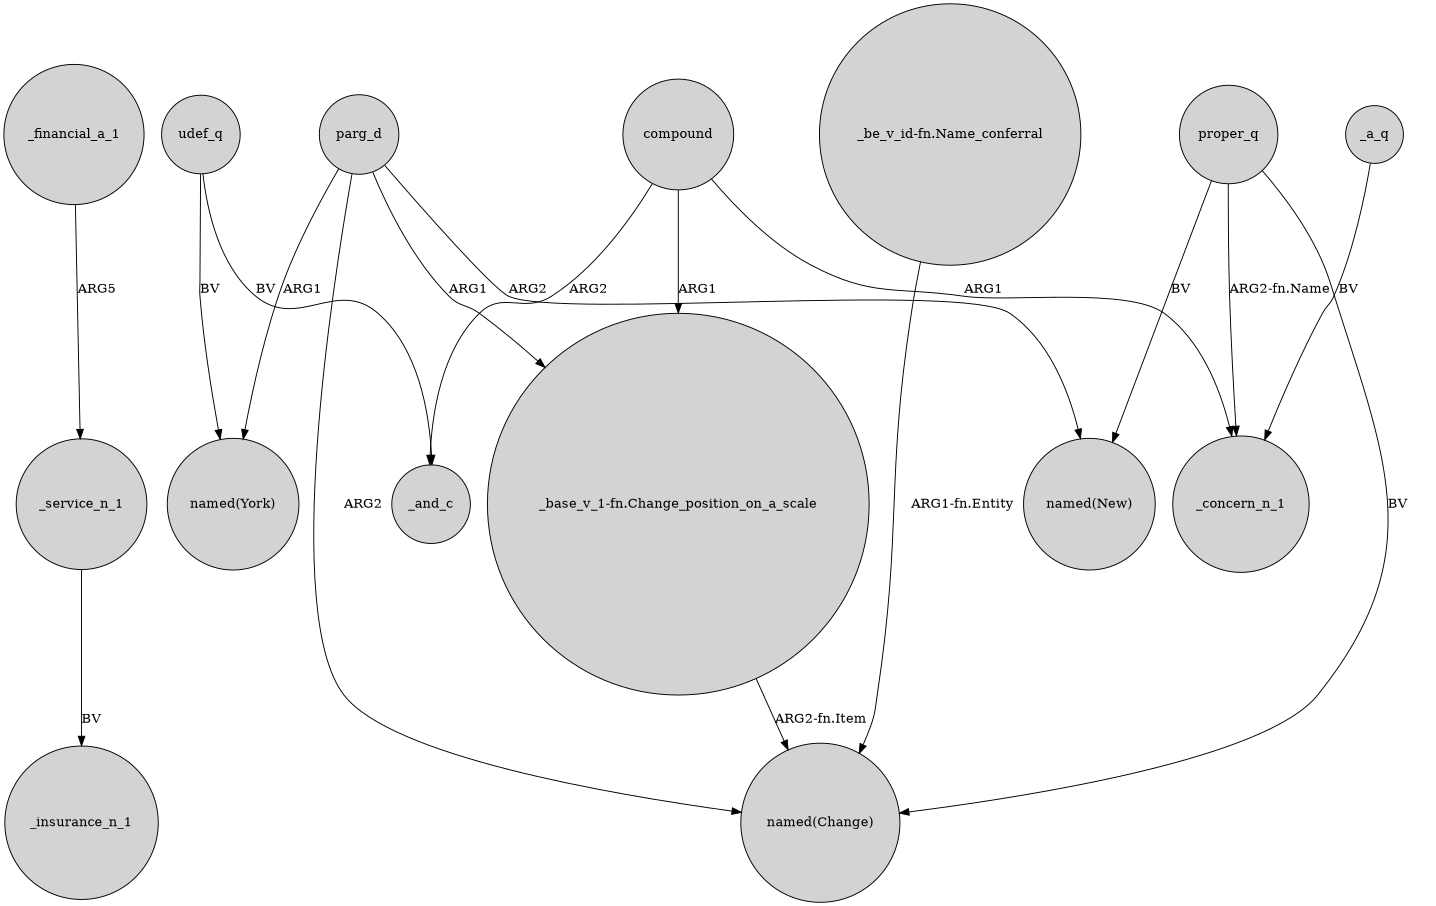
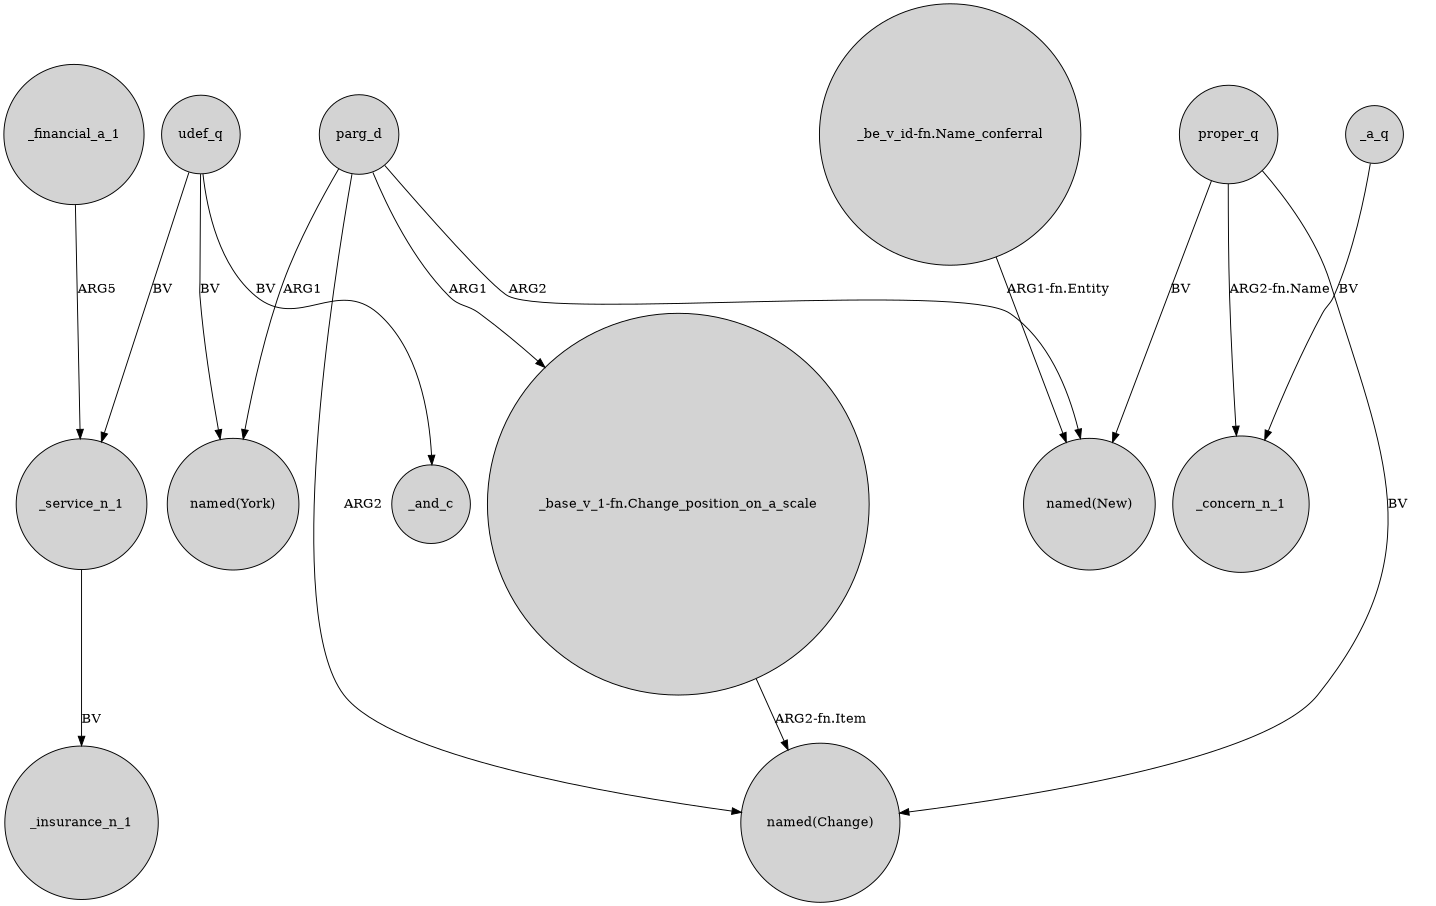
node "compound": removed
edge "udef_q" -> "_service_n_1": added, label "BV"
edge "_be_v_id-fn.Name_conferral" -> "named(Change)": now "_be_v_id-fn.Name_conferral" -> "named(New)"
